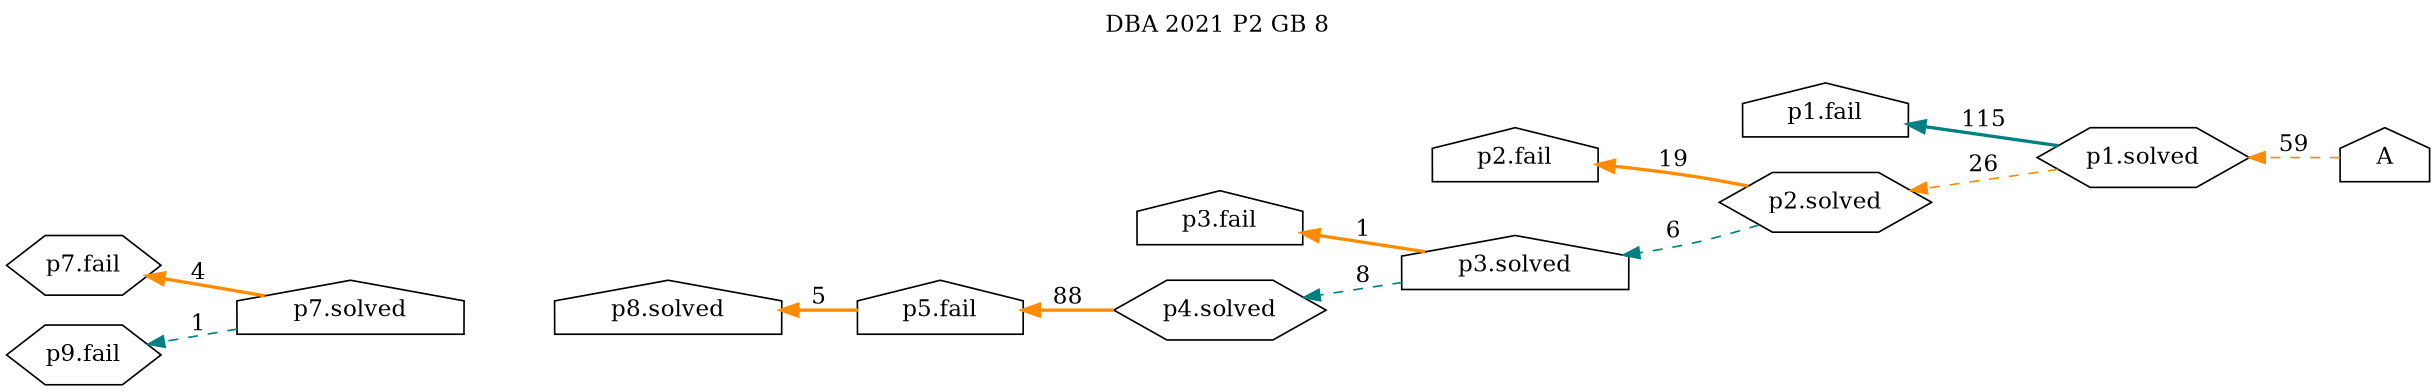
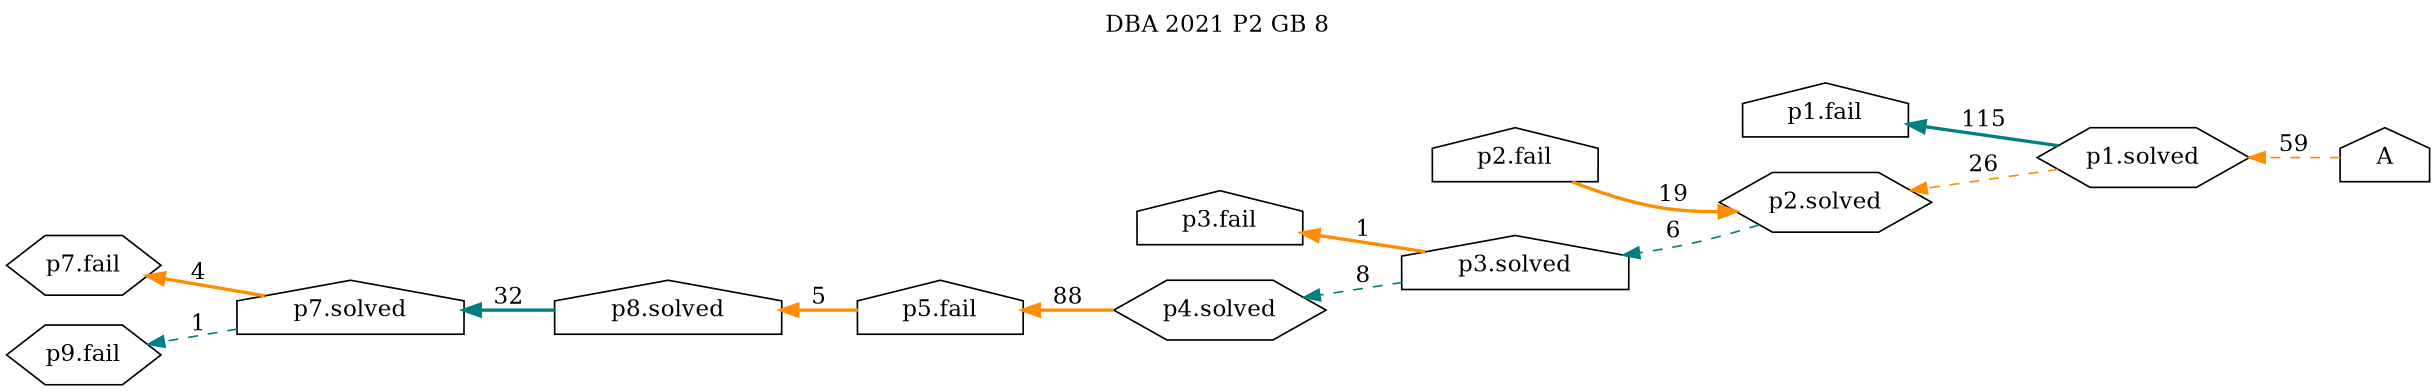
edge "p2.solved" -> "p2.fail": reversed
edge "p8.solved" -> "p7.solved": added, label "32"
